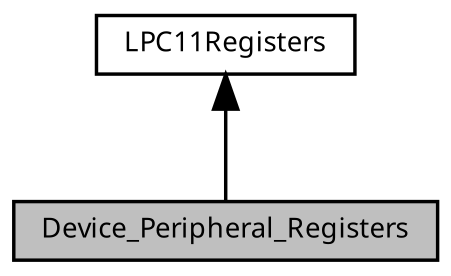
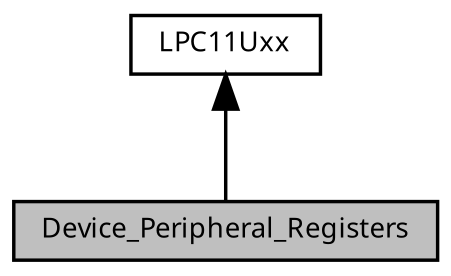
node "LPC11Registers": label "LPC11Registers" -> "LPC11Uxx"
